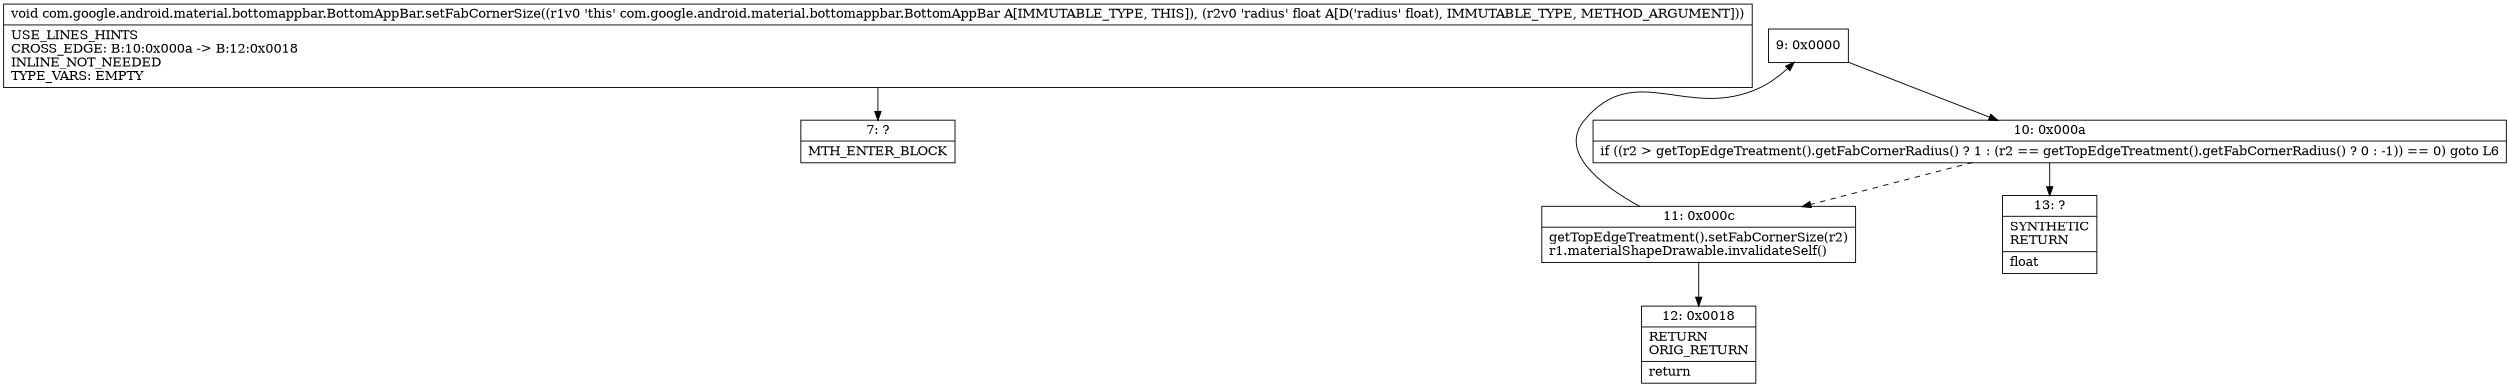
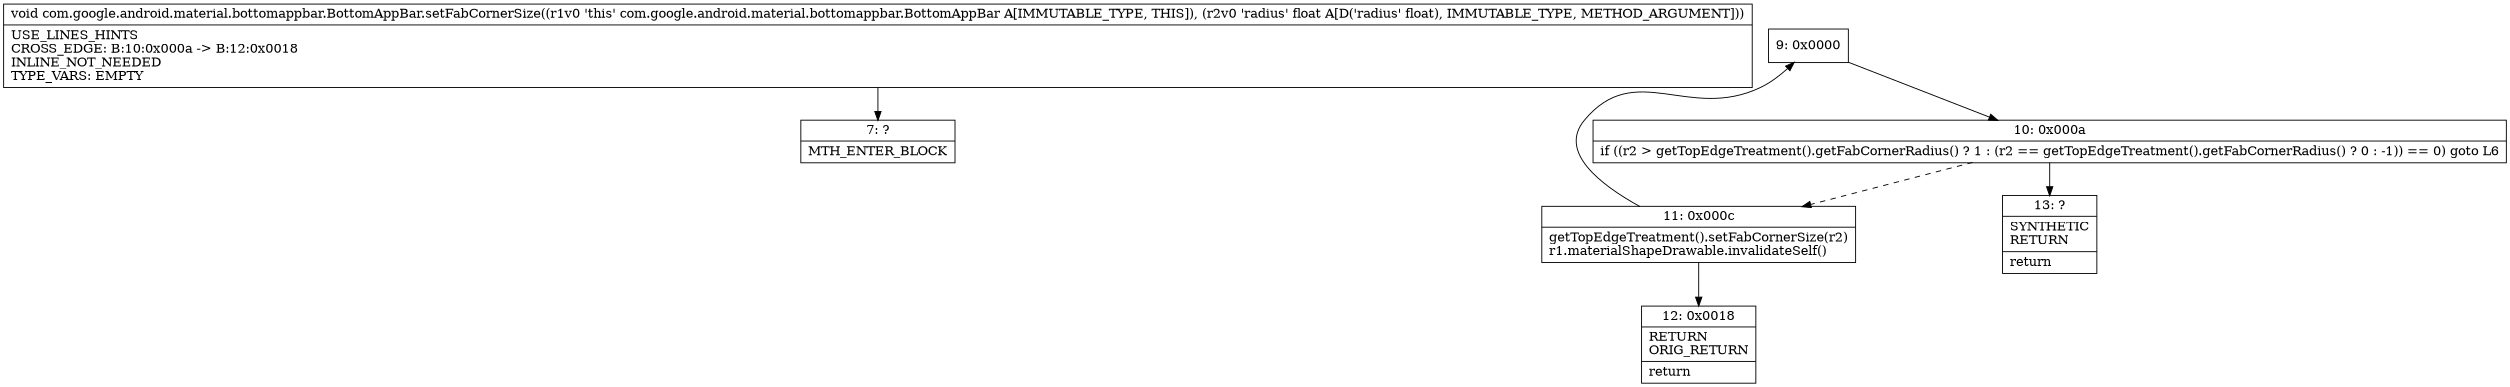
node "13: ?": text "float" -> "return"
